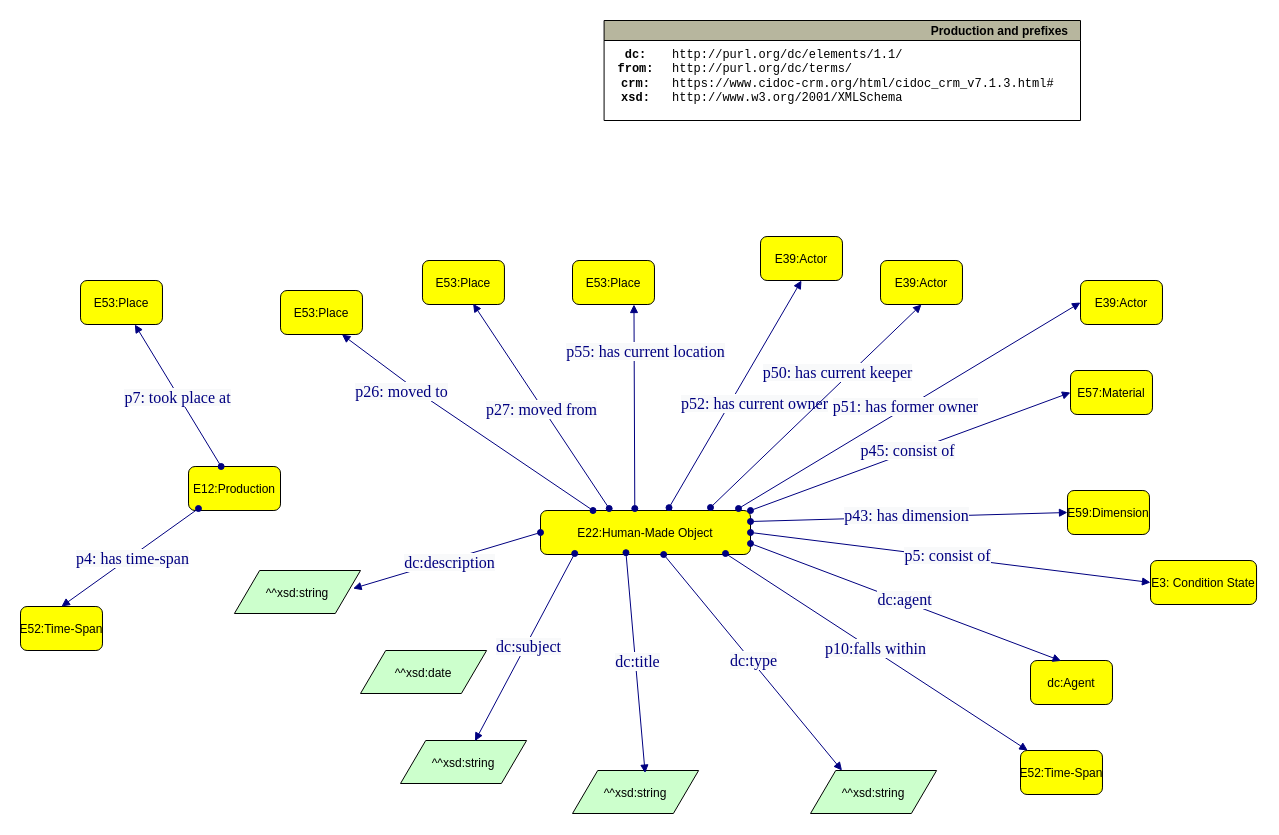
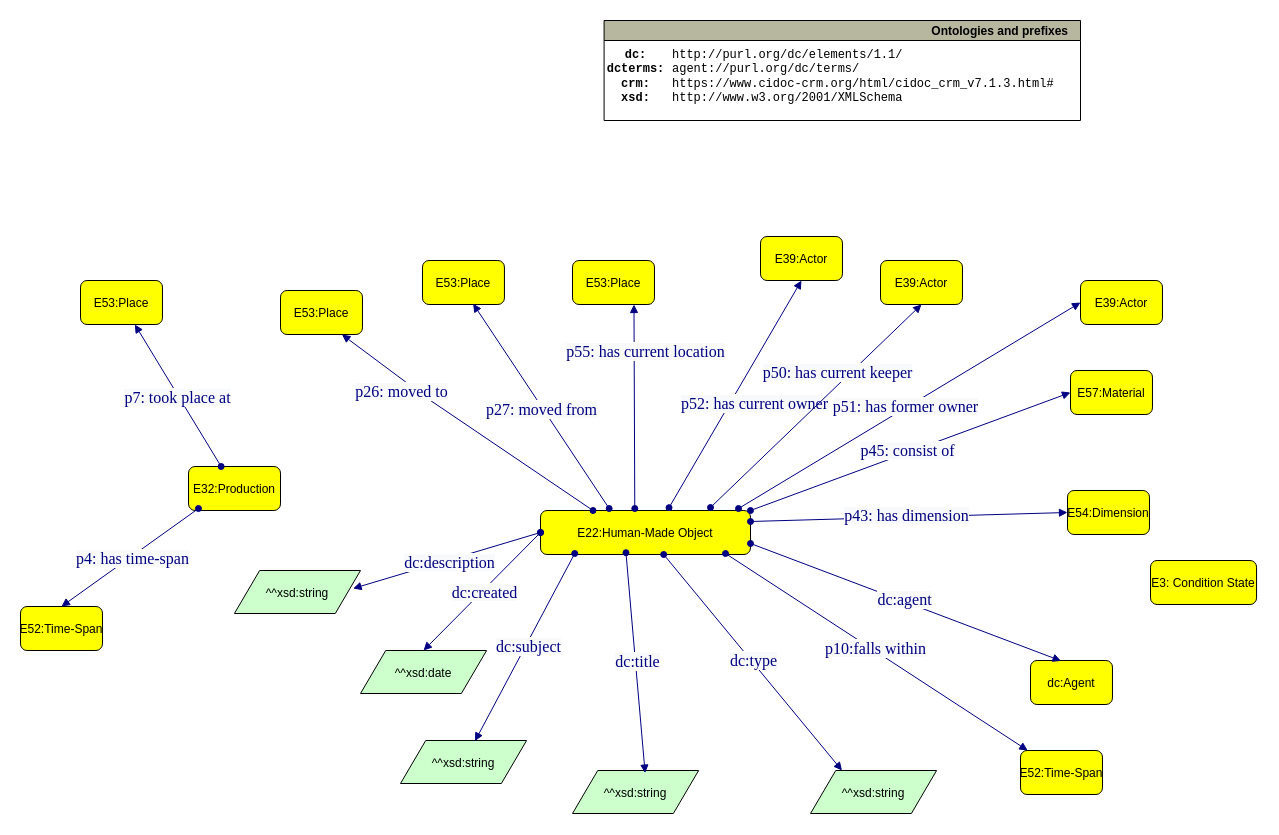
node "Production and prefixes": label "Production and prefixes" -> "Ontologies and prefixes"
node "dc: from: crm: xsd:": label "dc: from: crm: xsd:" -> "dc: dcterms: crm: xsd:"
node "http://purl.org/dc/elements/1.1/ http://purl.org/dc/terms/ https://www.cidoc-crm.org/html/cidoc_crm_v7.1.3.html# http://www.w3.org/2001/XMLSchema": label "http://purl.org/dc/elements/1.1/ http://purl.org/dc/terms/ https://www.cidoc-crm.org/html/cidoc_crm_v7.1.3.html# http://www.w3.org/2001/XMLSchema" -> "http://purl.org/dc/elements/1.1/ agent://purl.org/dc/terms/ https://www.cidoc-crm.org/html/cidoc_crm_v7.1.3.html# http://www.w3.org/2001/XMLSchema"
node "E12:Production": label "E12:Production" -> "E32:Production"
node "E59:Dimension": label "E59:Dimension" -> "E54:Dimension"
edge "E22:Human-Made Object" -- "E3: Condition State": removed, label "p5: consist of"
edge "E22:Human-Made Object" -- "^^xsd:date": added, label "dc:created"
